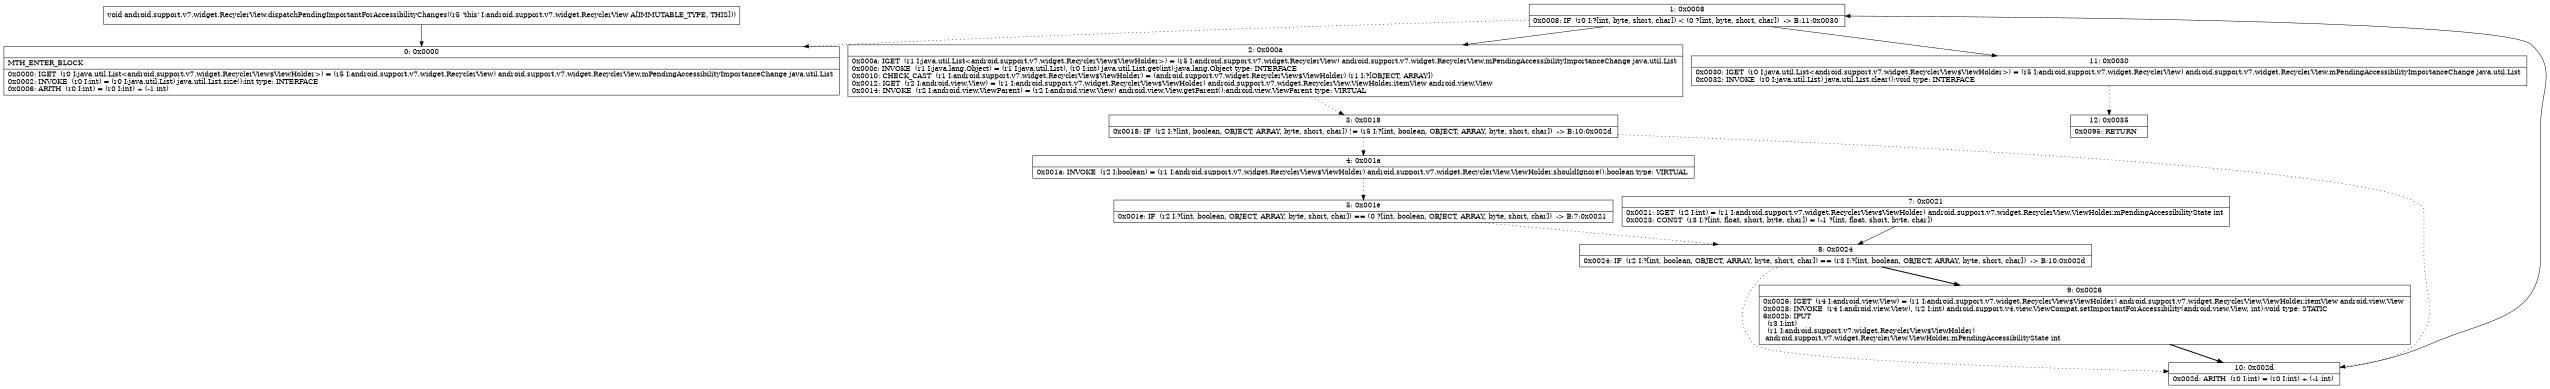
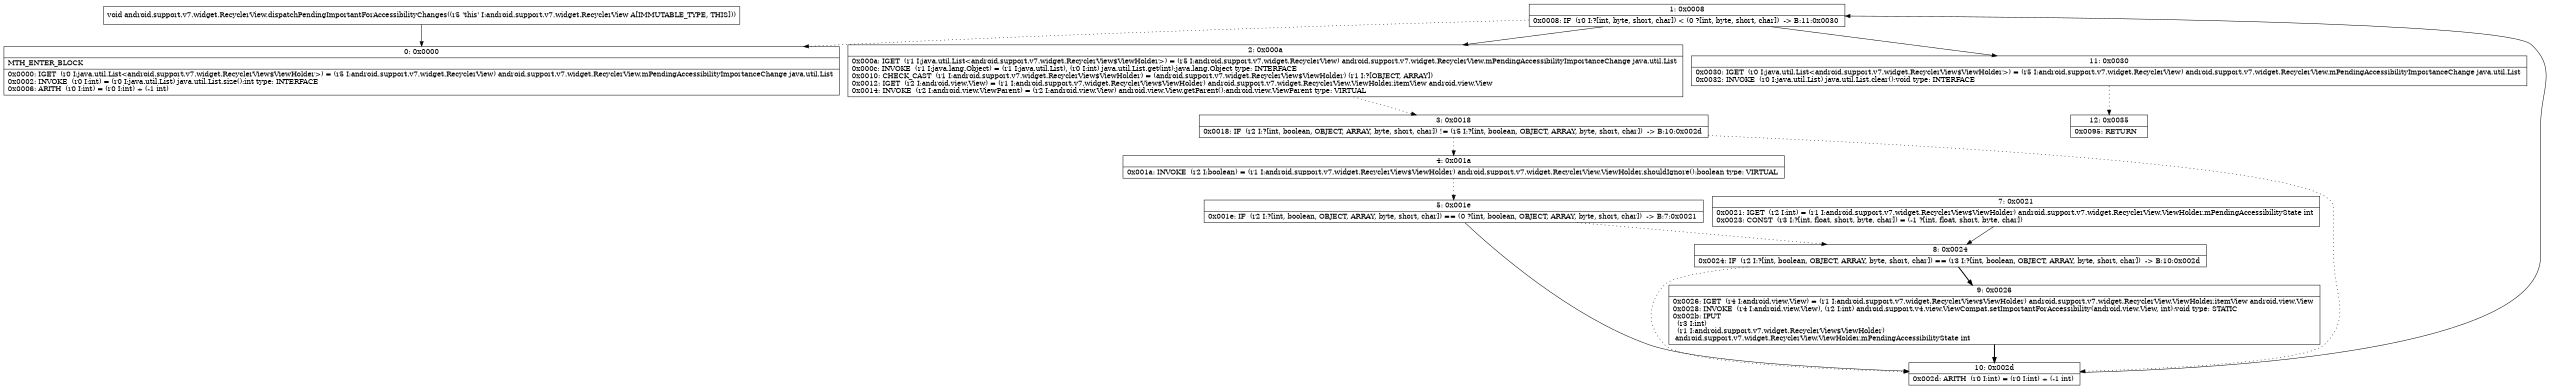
node "9: 0x0026": text "6x002b: IPUT" -> "0x002b: IPUT"
edge "5: 0x001e" -> "10: 0x002d": added
